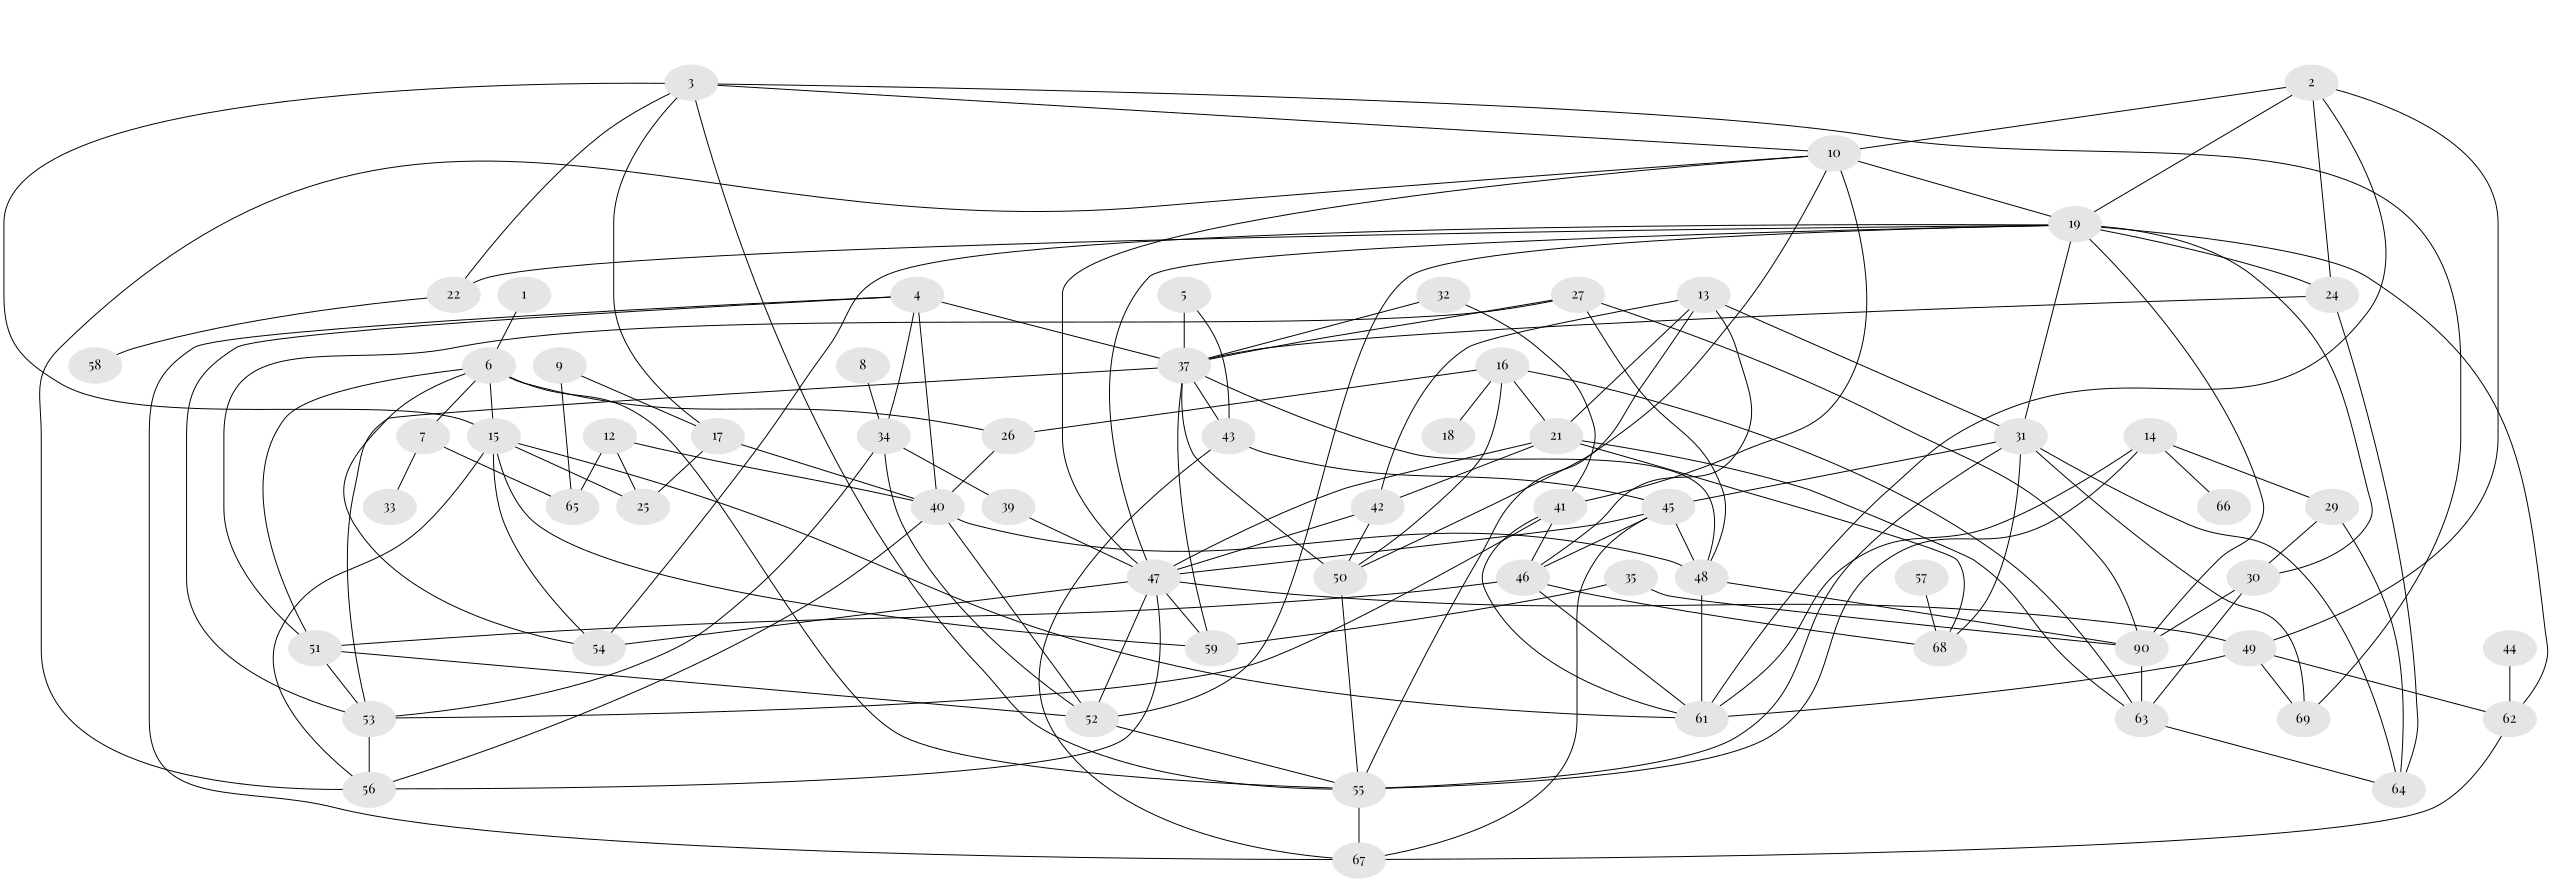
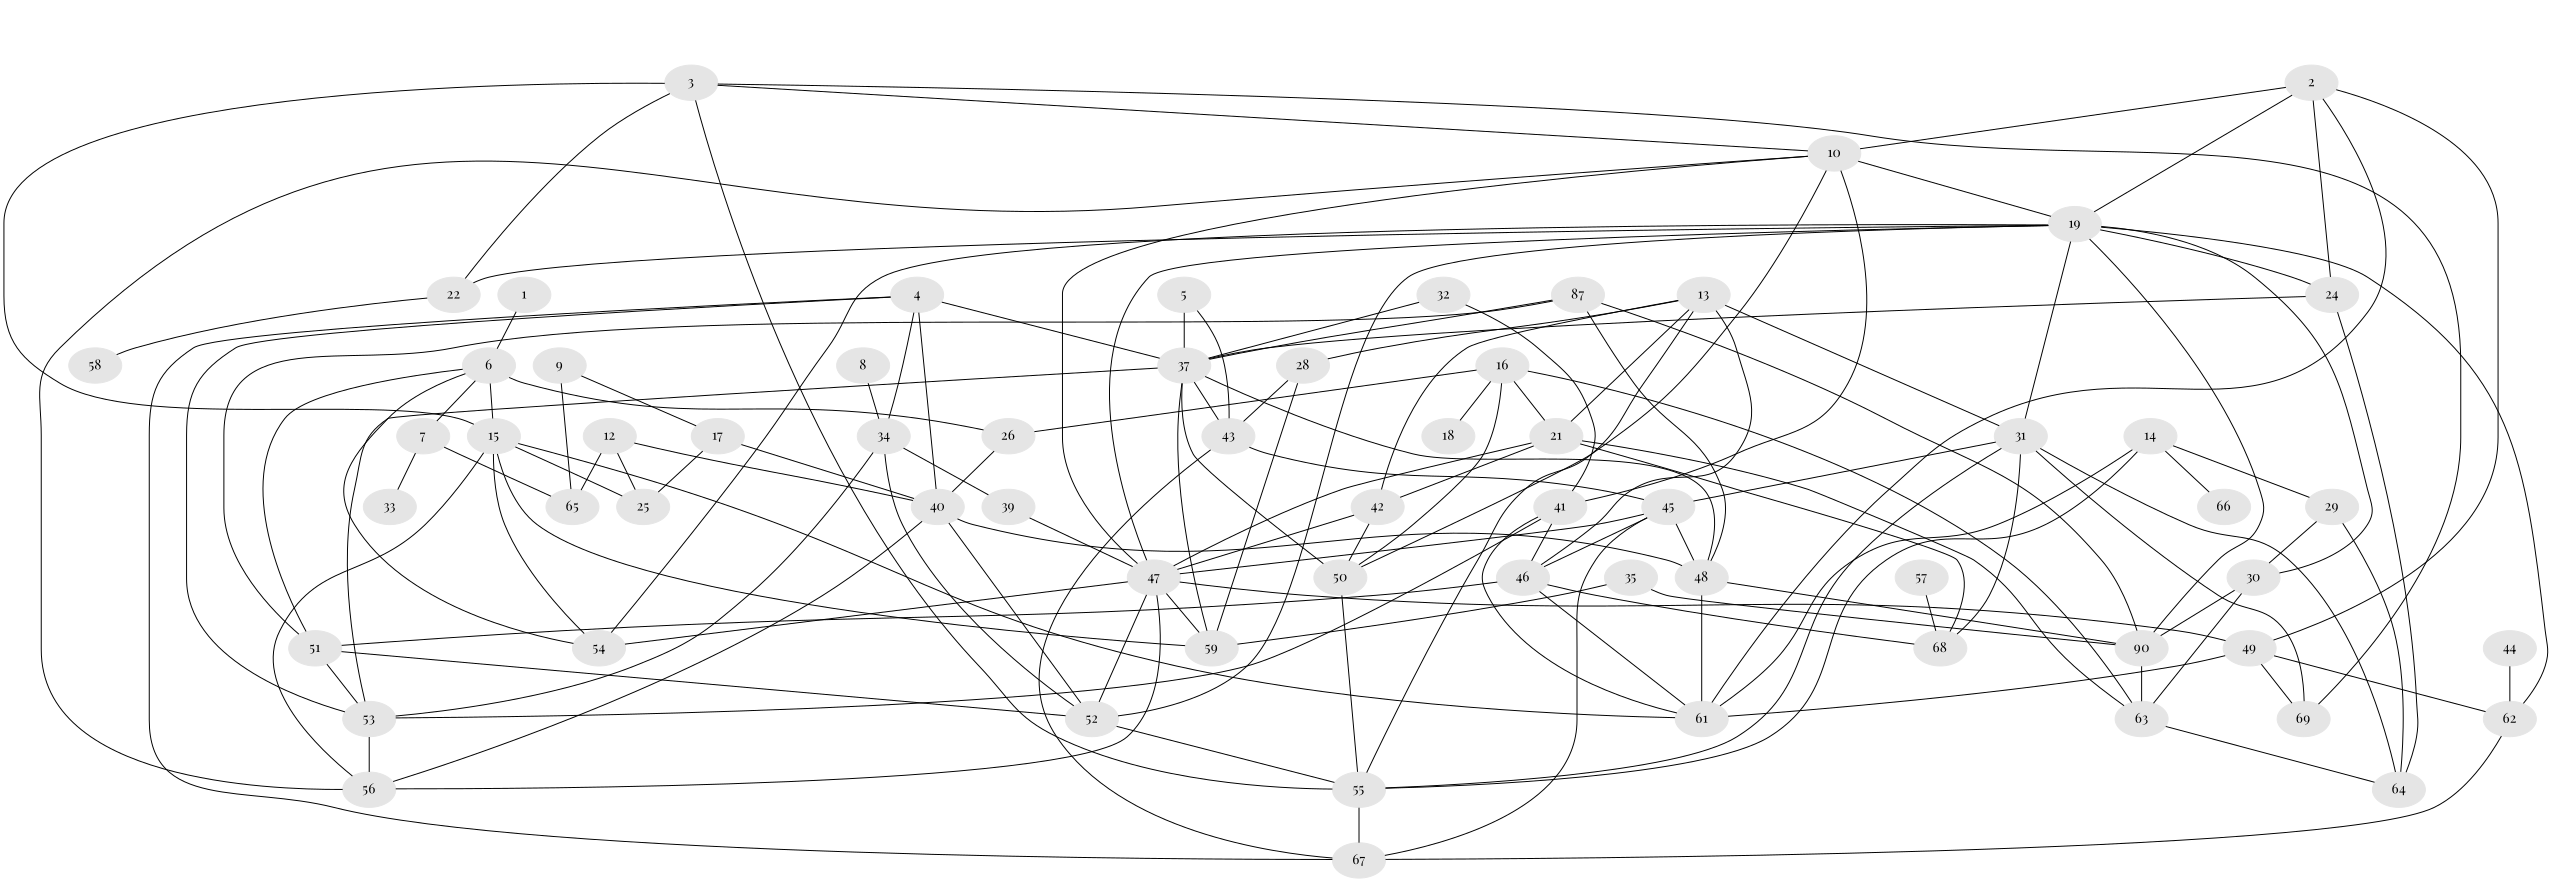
edge "3" -- "17": removed
node "27": label "27" -> "87"
node "28": added
edge "6" -- "55": removed
